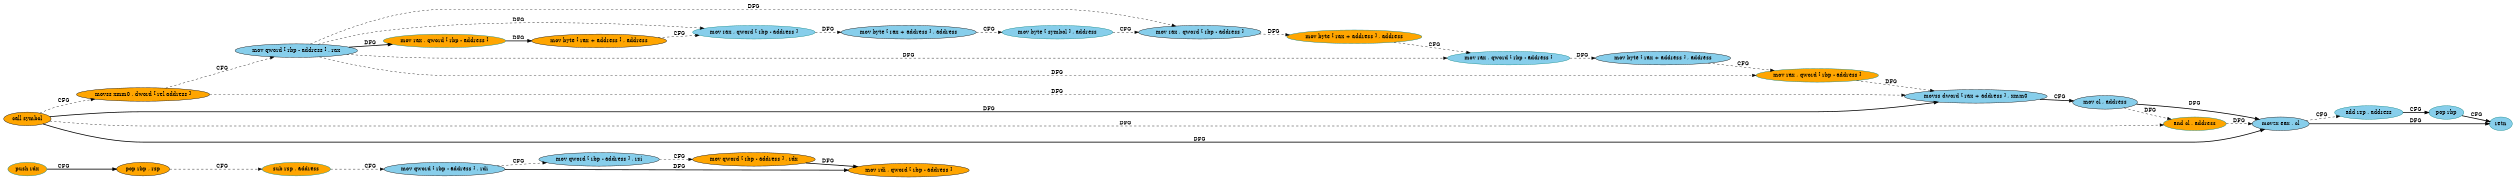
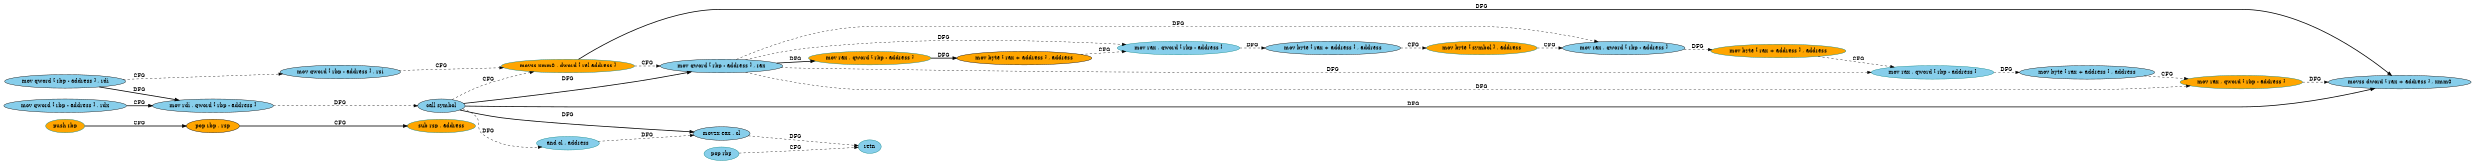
node "mov byte [ symbol ] , address": fillcolor skyblue -> orange
edge "call symbol" -> "mov qword [ rbp - address ] , rax": added, label "DFG"
node "movss xmm0 , dword [ rel address ]": color black -> teal
edge "movss xmm0 , dword [ rel address ]" -> "movss dword [ rax + address ] , xmm0": style dashed -> bold
node "mov cl , address": removed
edge "mov rdi , qword [ rbp - address ]" -> "call symbol": added, label "DFG"
node "add rsp , address": removed
edge "pop rbp" -> "retn": style bold -> dashed
node "call symbol": fillcolor orange -> skyblue
node "and cl , address": fillcolor orange -> skyblue
edge "movzx eax , cl" -> "retn": style bold -> dashed
edge "mov qword [ rbp - address ] , rsi" -> "mov qword [ rbp - address ] , rdx": now "mov qword [ rbp - address ] , rsi" -> "movss xmm0 , dword [ rel address ]"
node "mov qword [ rbp - address ] , rdx": fillcolor orange -> skyblue
edge "mov qword [ rbp - address ] , rdx" -> "mov rdi , qword [ rbp - address ]": label "DFG" -> "CFG"
node "push rdx": label "push rdx" -> "push rbp"
edge "pop rbp , rsp" -> "sub rsp , address": style dashed -> bold
edge "sub rsp , address" -> "mov qword [ rbp - address ] , rdi": removed, label "CFG"
node "mov rdi , qword [ rbp - address ]": fillcolor orange -> skyblue
